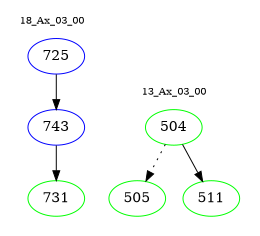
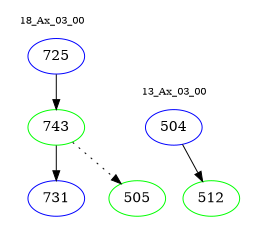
node "743": color blue -> green
node "504": color green -> blue
edge "504" -> "505": now "743" -> "505"
node "731": color green -> blue
node "511": label "511" -> "512"
